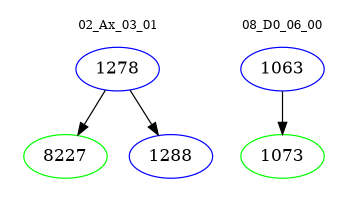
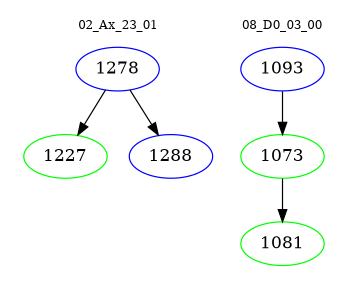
cluster "02_Ax_03_01": label "02_Ax_03_01" -> "02_Ax_23_01"
cluster "08_D0_06_00": label "08_D0_06_00" -> "08_D0_03_00"
node "1063": label "1063" -> "1093"
node "8227": label "8227" -> "1227"
node "1081": added
